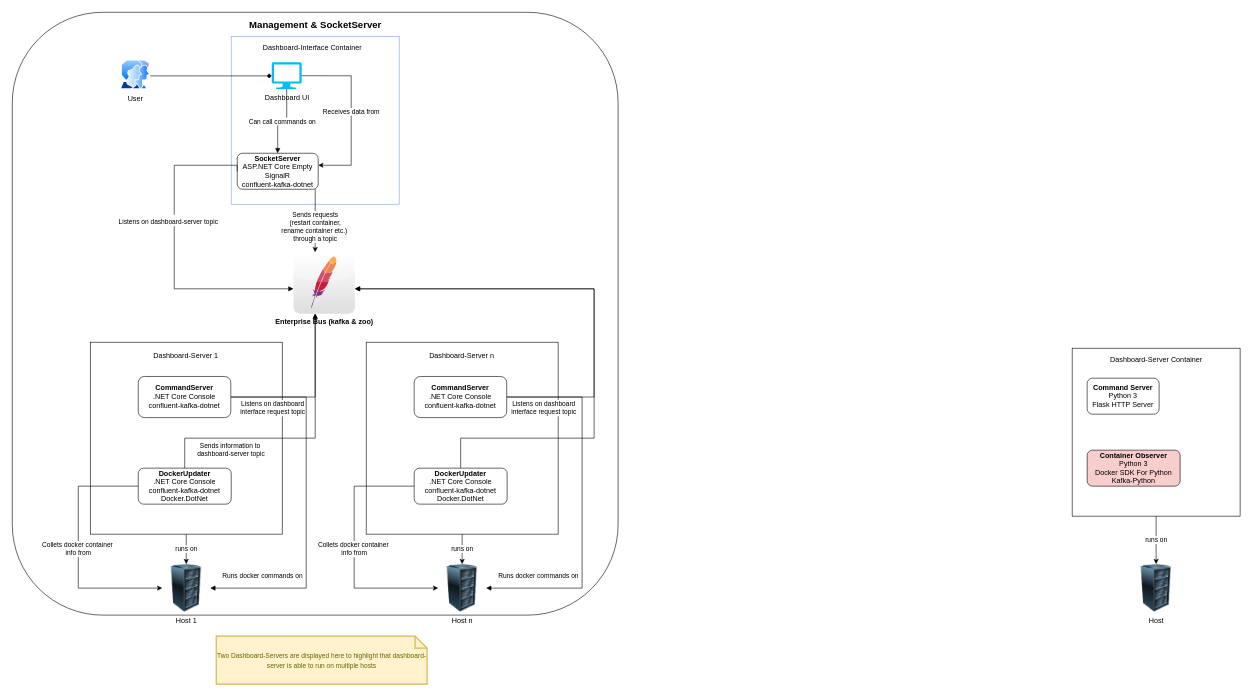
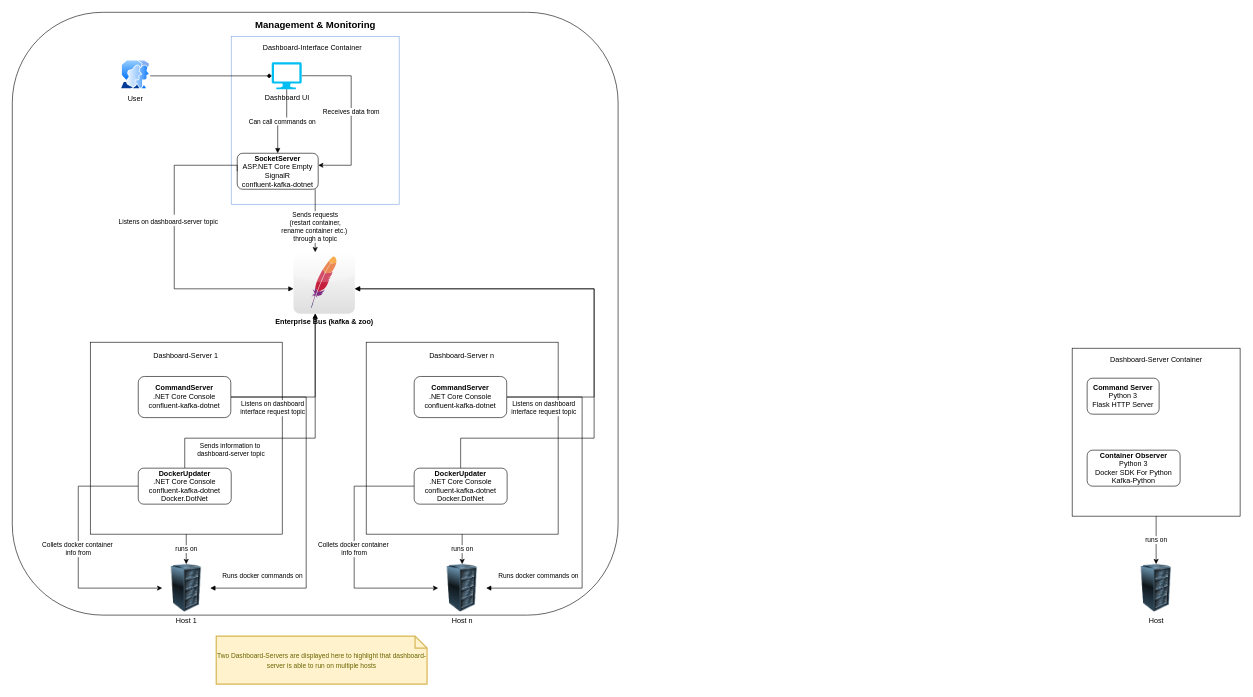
node "Management & SocketServer": label "Management & SocketServer" -> "Management & Monitoring"
node "Container Observer Python 3 Docker SDK For Python Kafka-Python": fillcolor #f8cecc -> #ffffff
